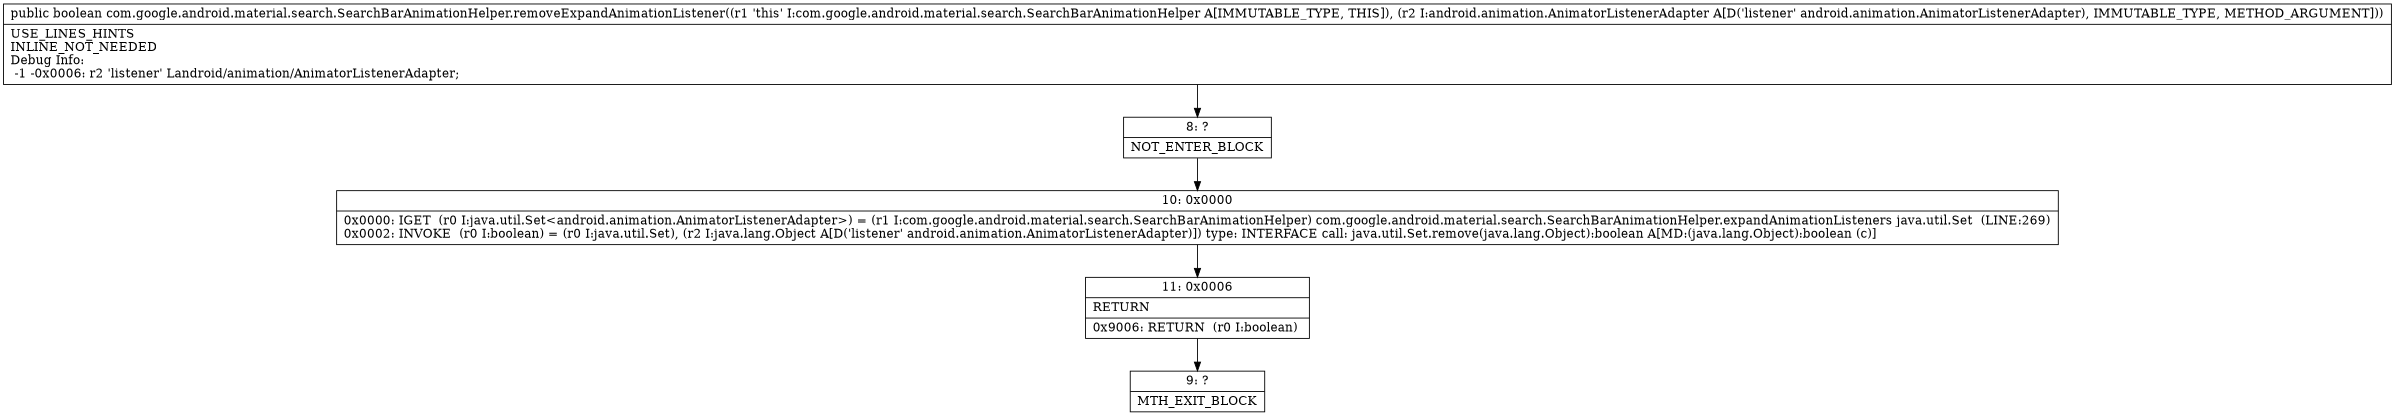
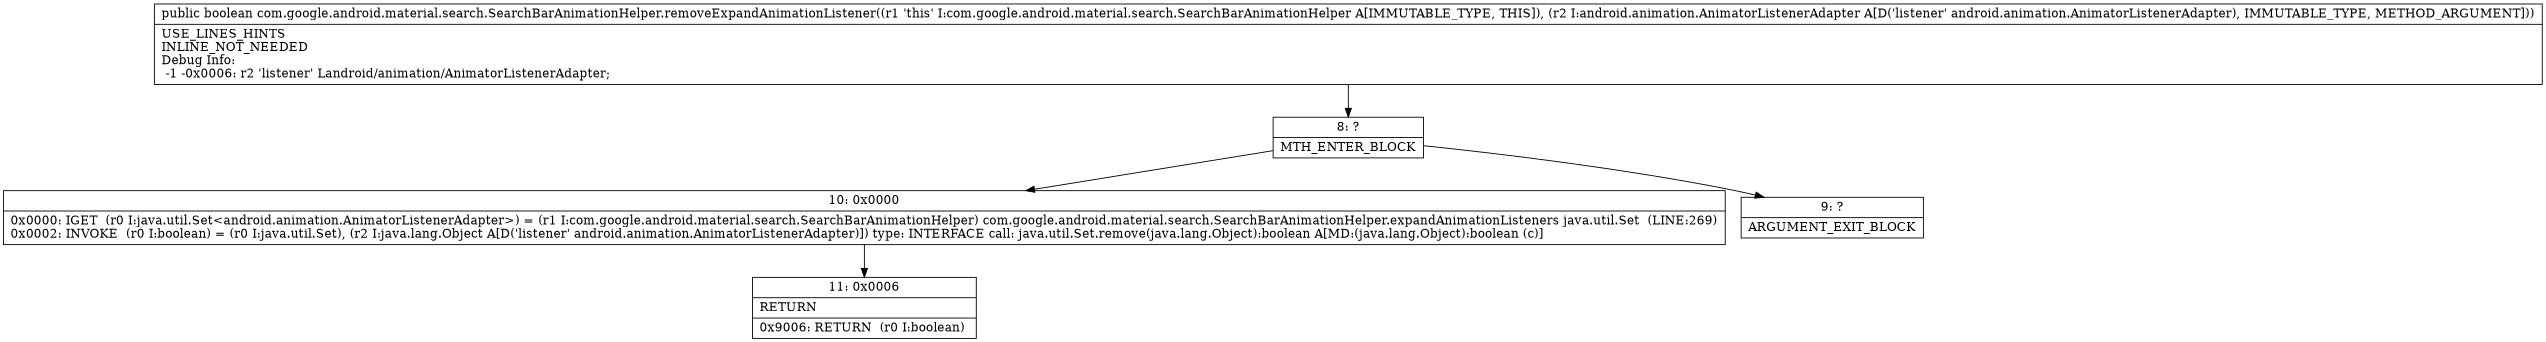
node "8: ?": text "NOT_ENTER_BLOCK" -> "MTH_ENTER_BLOCK"
edge "11: 0x0006" -> "9: ?": now "8: ?" -> "9: ?"
node "9: ?": text "MTH_EXIT_BLOCK" -> "ARGUMENT_EXIT_BLOCK"
